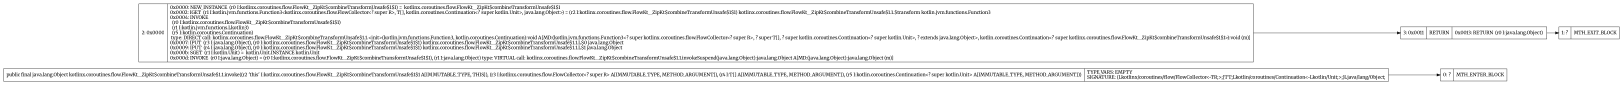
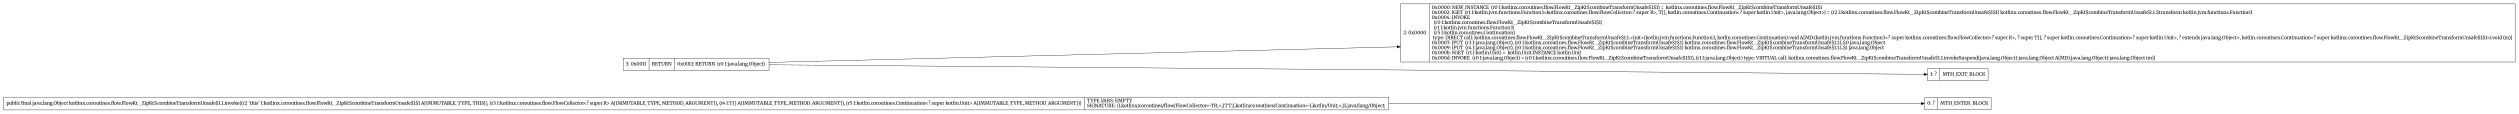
node "2: 0x0000": text "(r1 I:kotlin.jvm.functions.Lkotlin3)" -> "(r1 I:kotlin.jvm.functions.Function3)"
edge "2: 0x0000" -> "3: 0x0011": reversed
node "3: 0x0011": text "0x0013: RETURN  (r0 I:java.lang.Object)" -> "0x0011: RETURN  (r0 I:java.lang.Object)"
